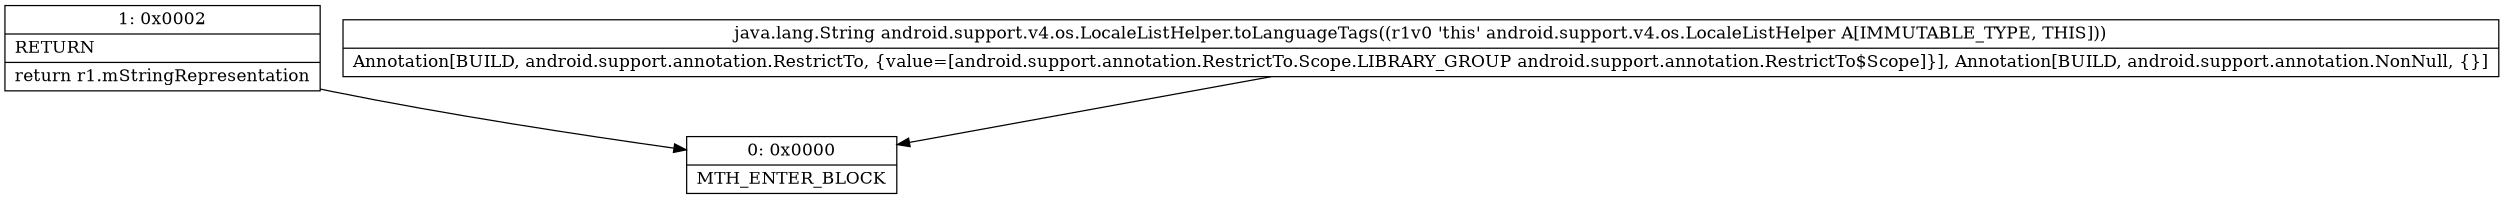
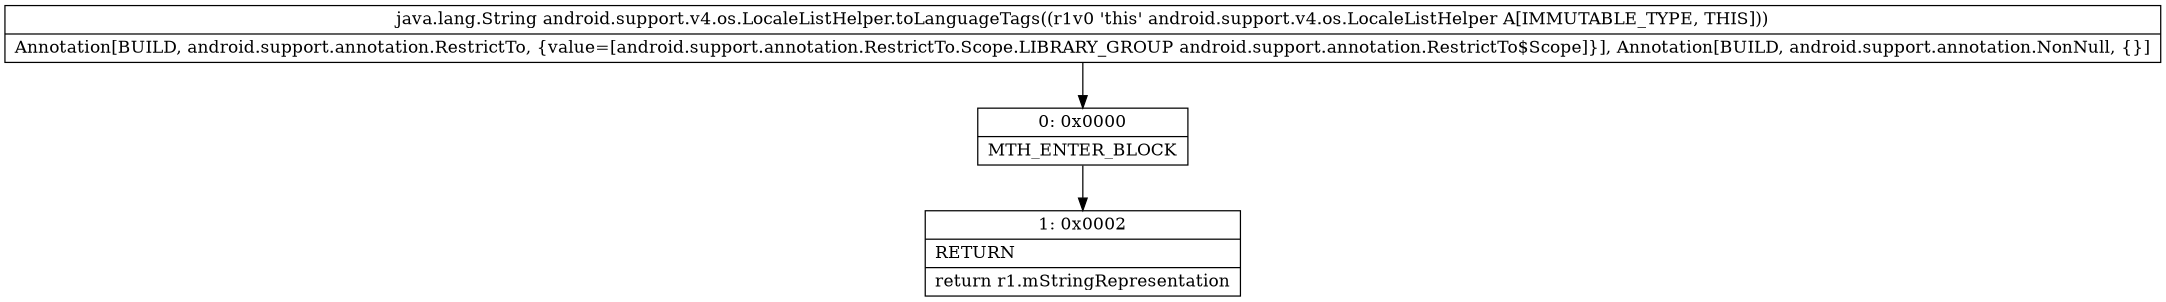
edge "1: 0x0002" -> "0: 0x0000": reversed
